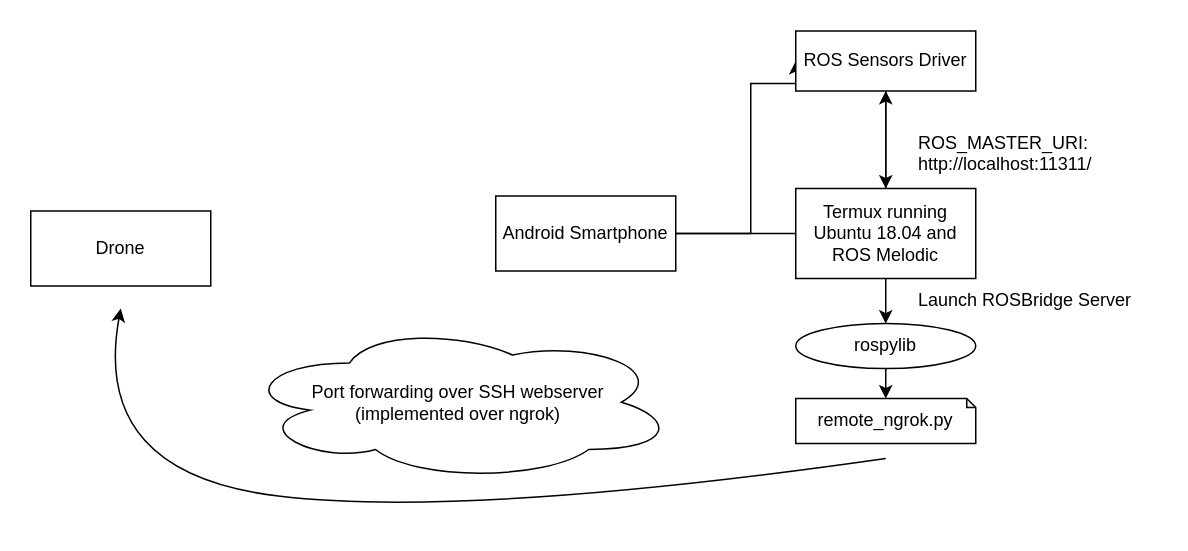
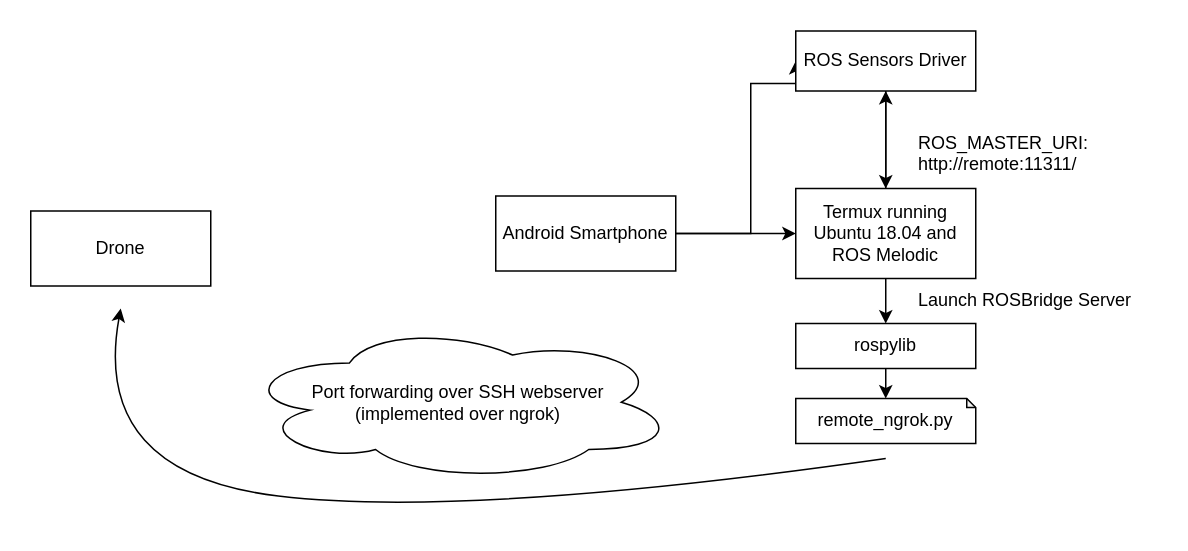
node "ROS_MASTER_URI: http://localhost:11311/": label "ROS_MASTER_URI: http://localhost:11311/" -> "ROS_MASTER_URI: http://remote:11311/"
edge "Android Smartphone" -- "Termux running Ubuntu 18.04 and ROS Melodic": arrowhead none -> classic
node "rospylib": shape ellipse -> rectangle
